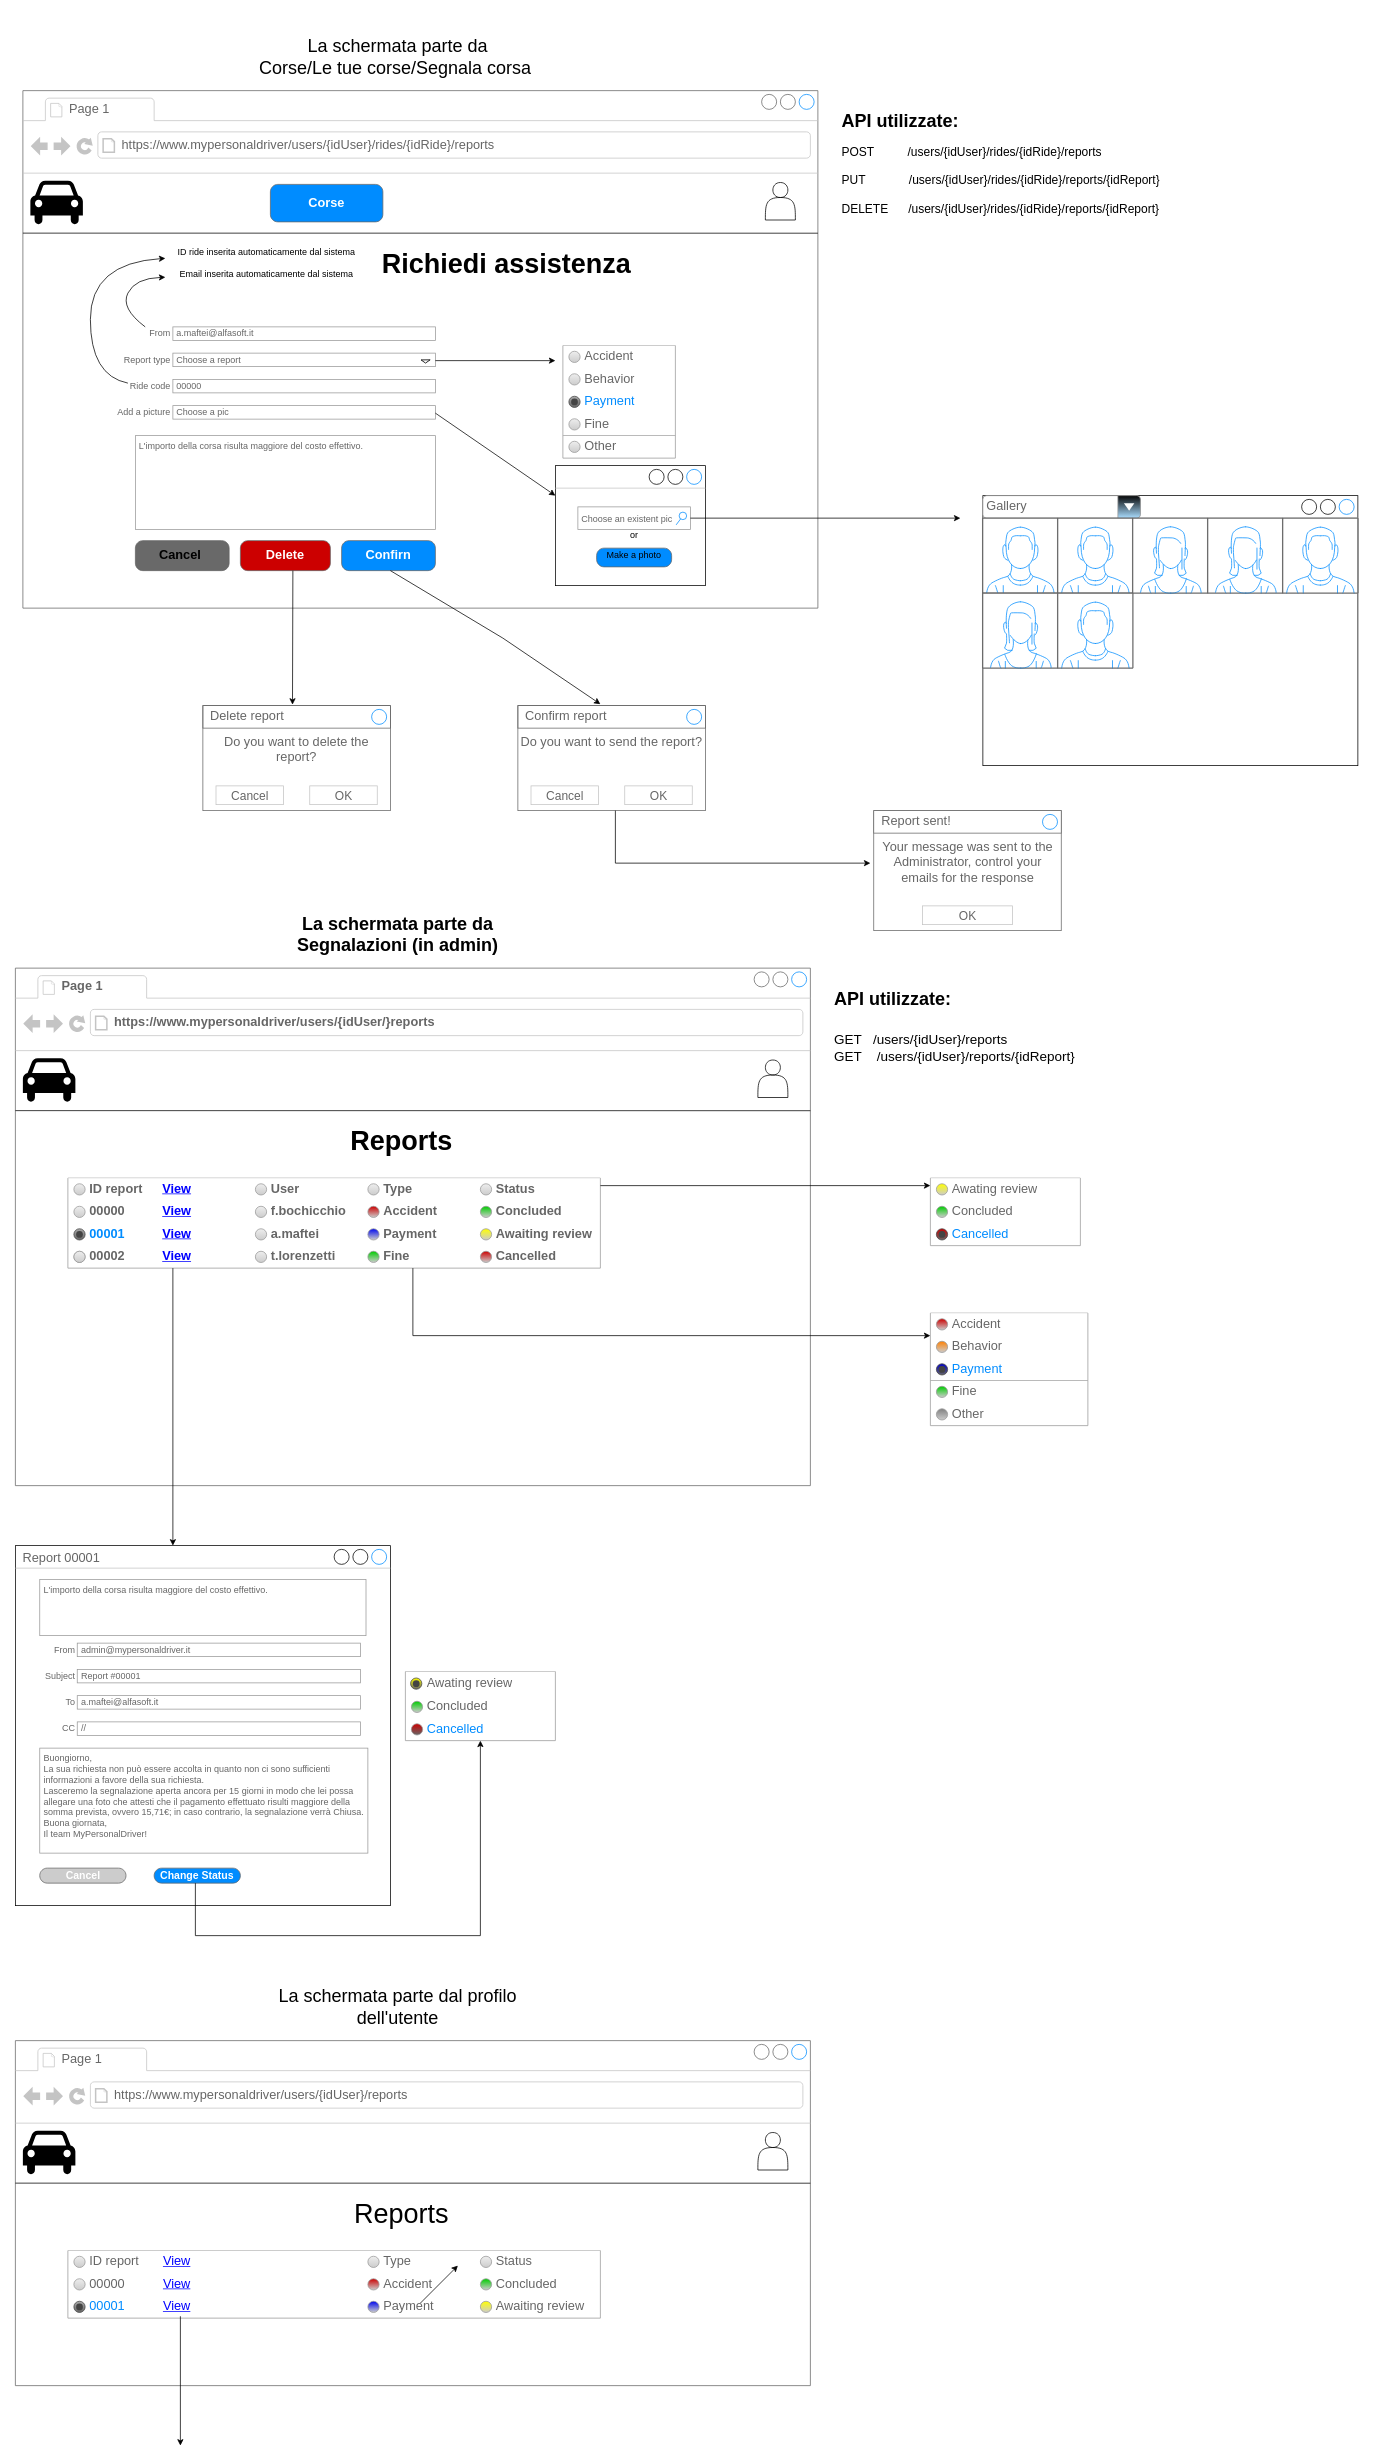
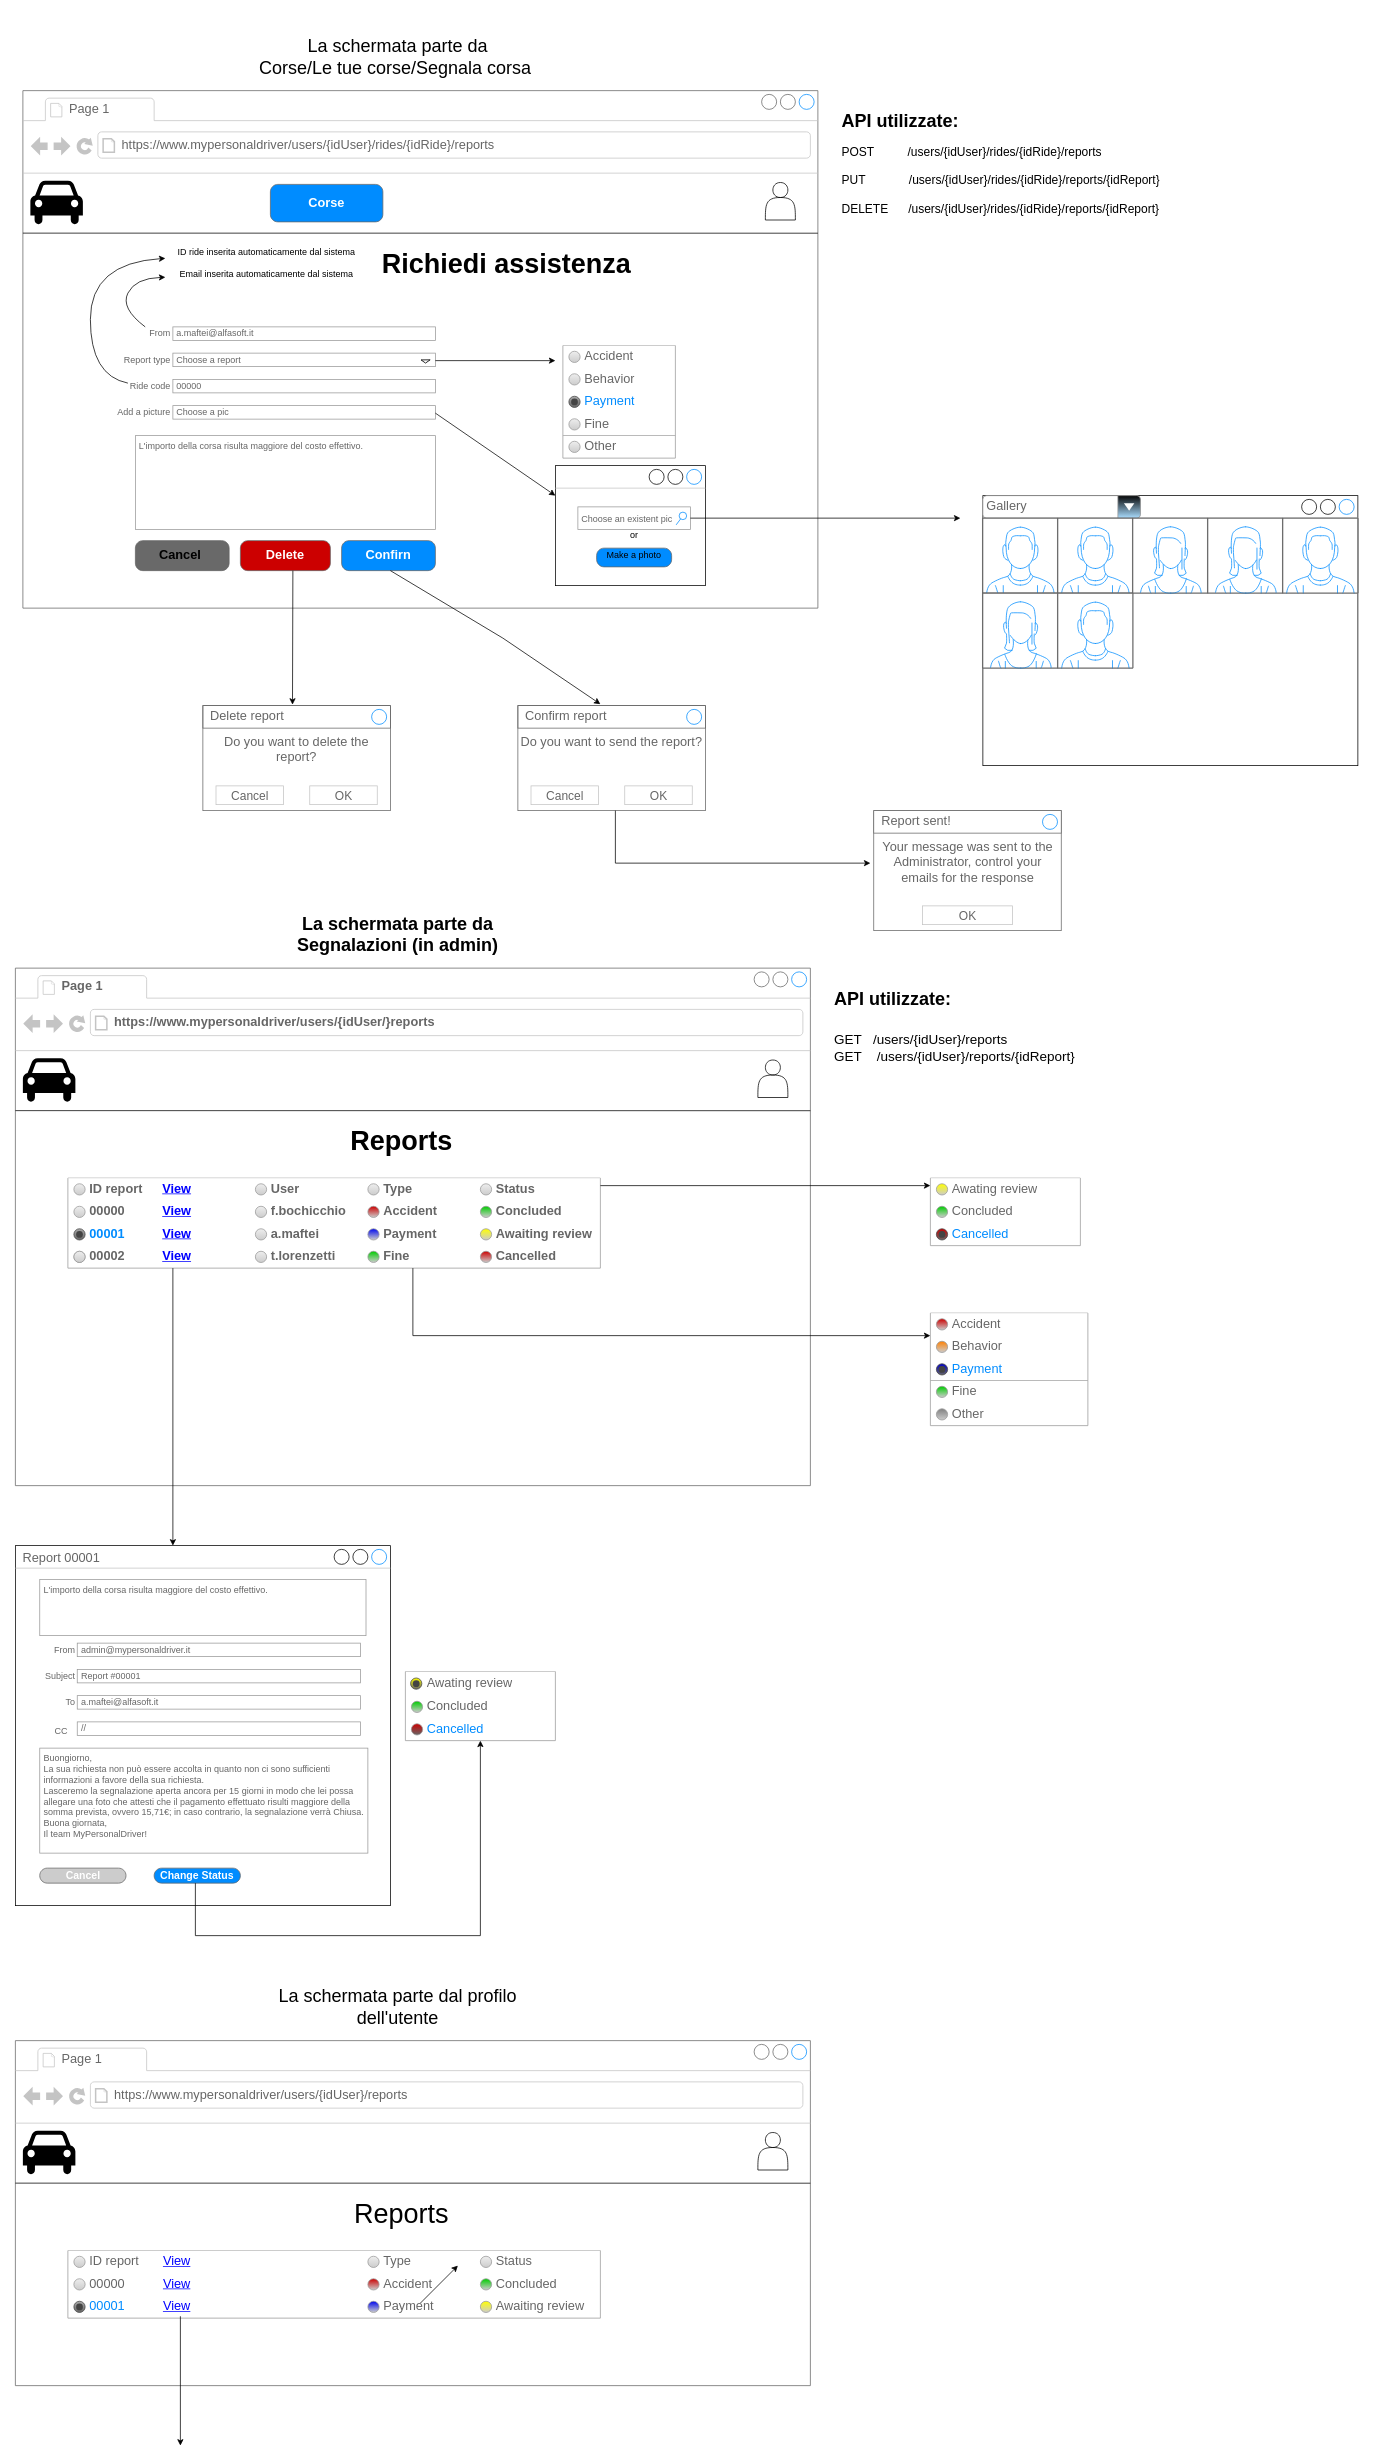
node "CC": size 38x14 -> 30x19
